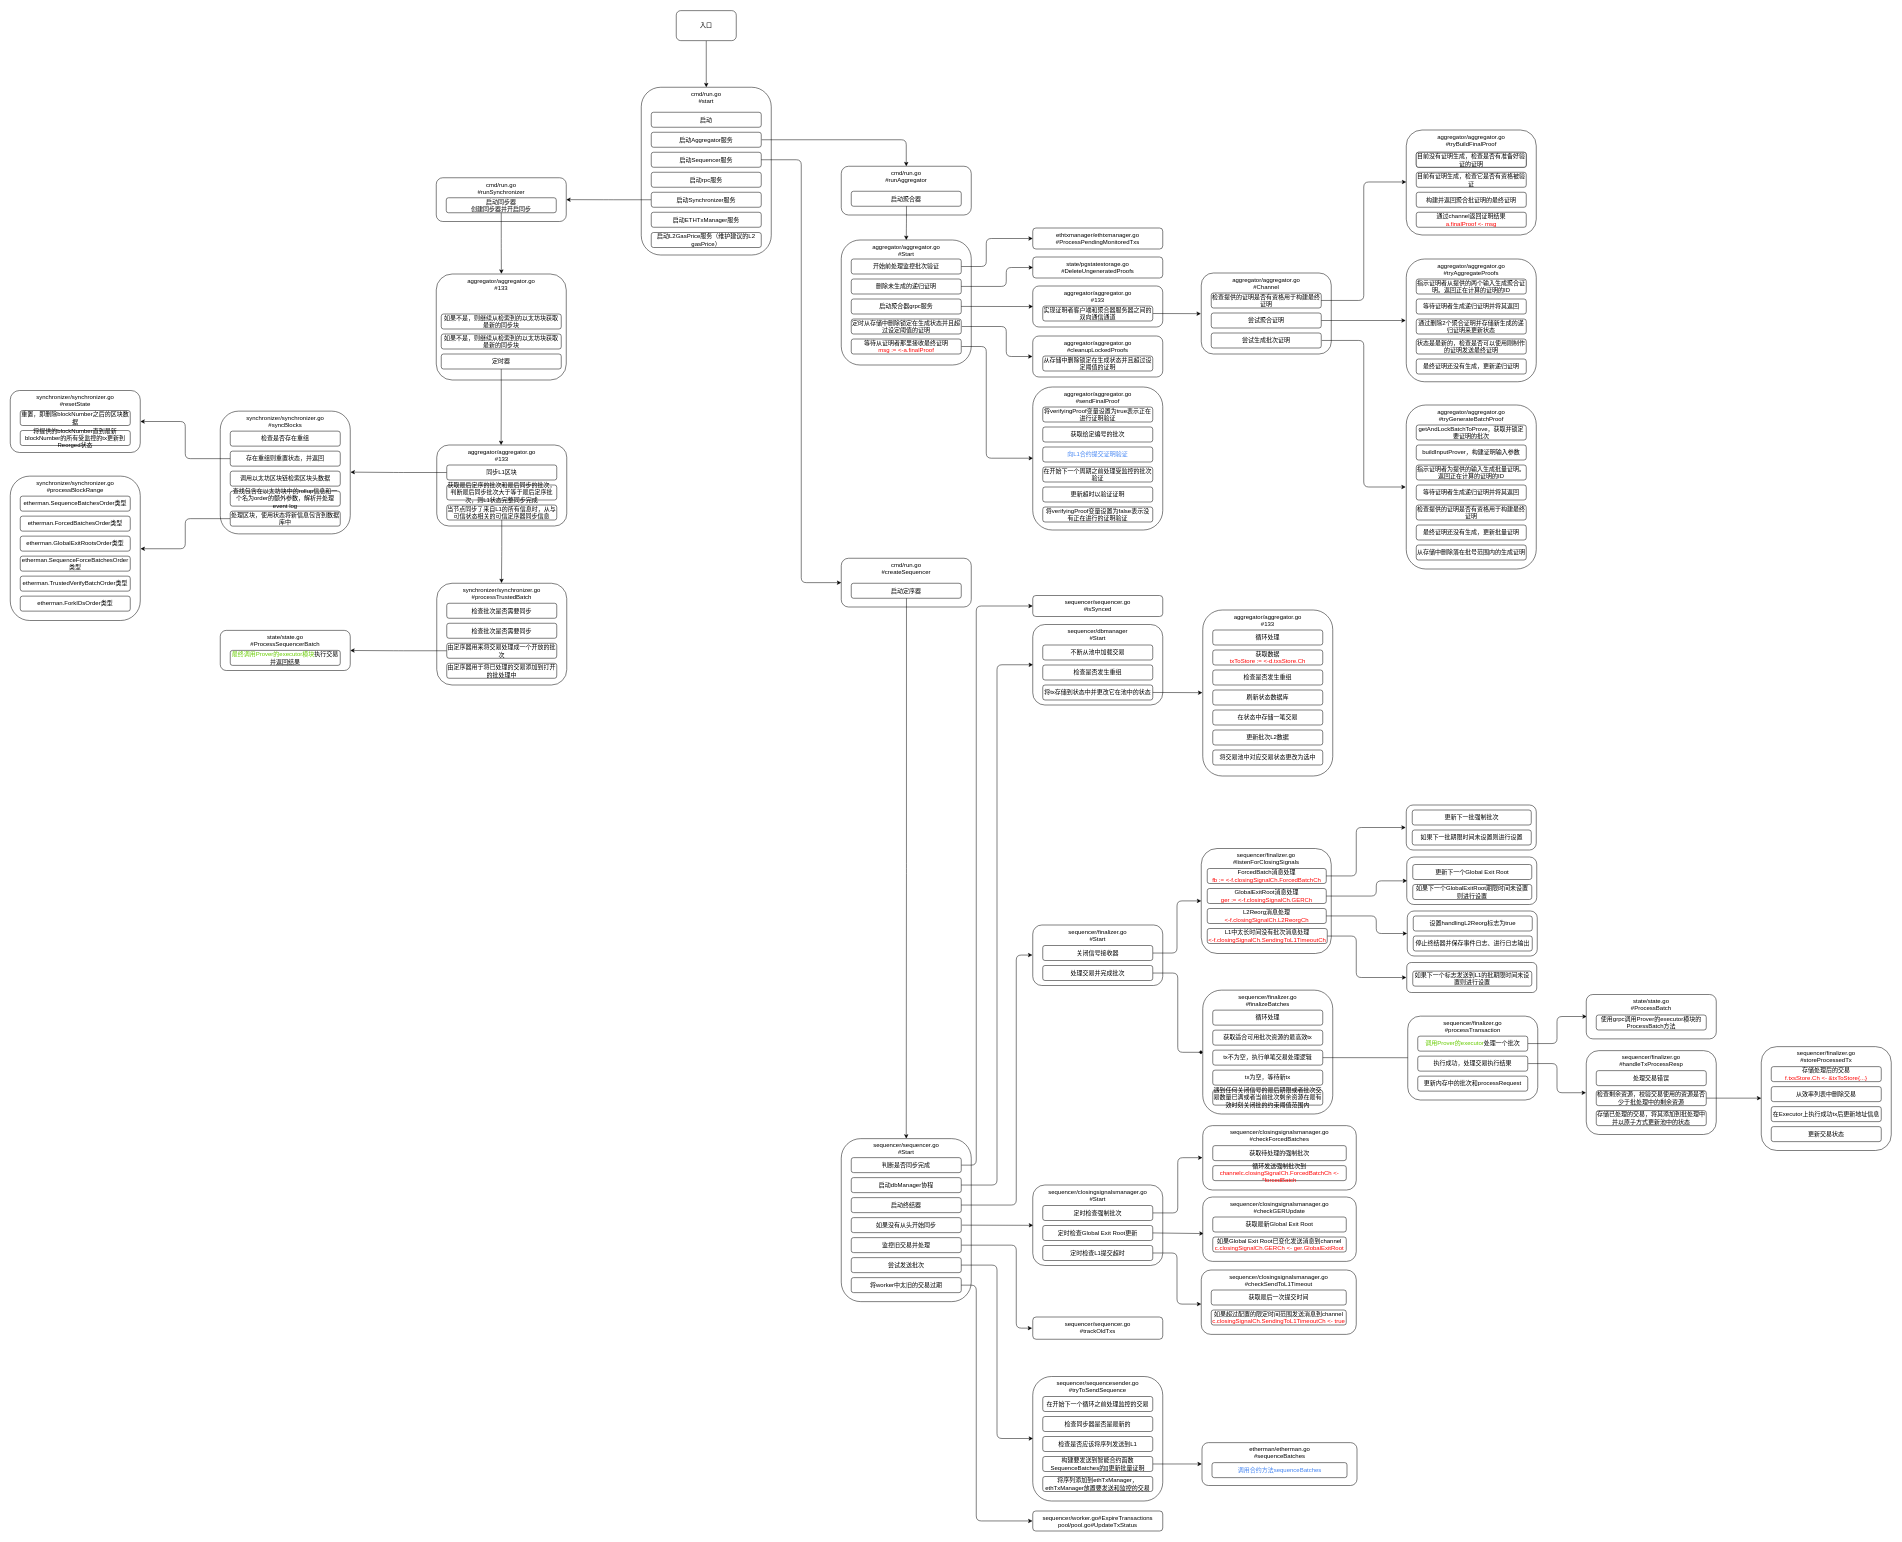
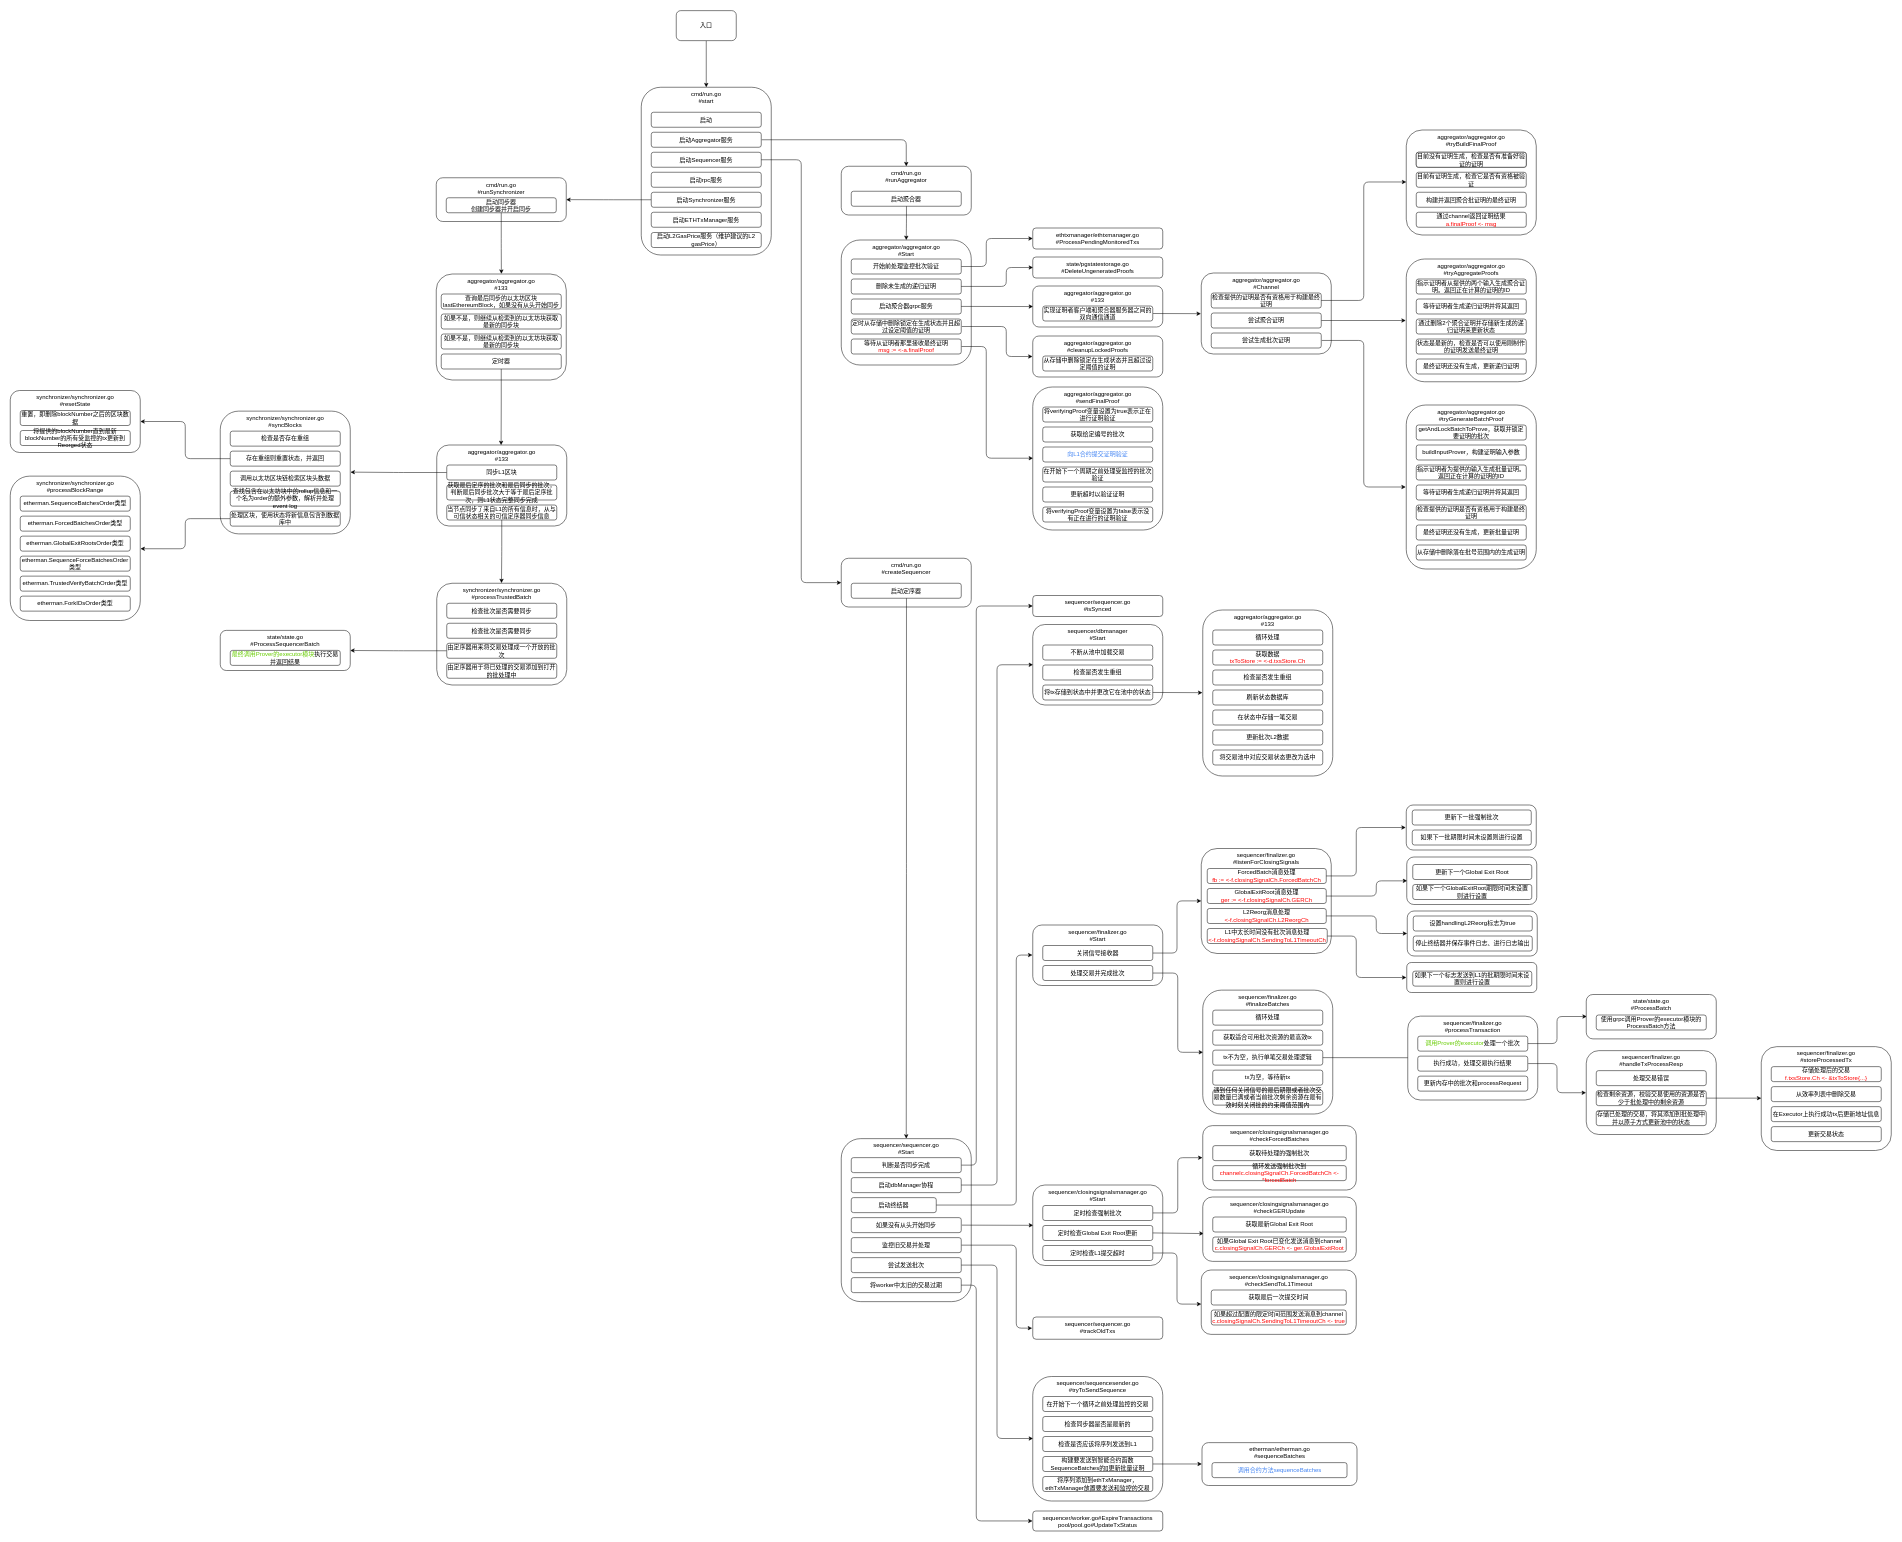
node "查询最后同步的以太坊区块lastEthereumBlock，如果没有从头开始同步": added
edge "处理交易并完成批次" -> "sequencer/finalizer.go #finalizeBatches": arrowhead diamond -> classic
node "启动终结器": size 110x15 -> 85x15
